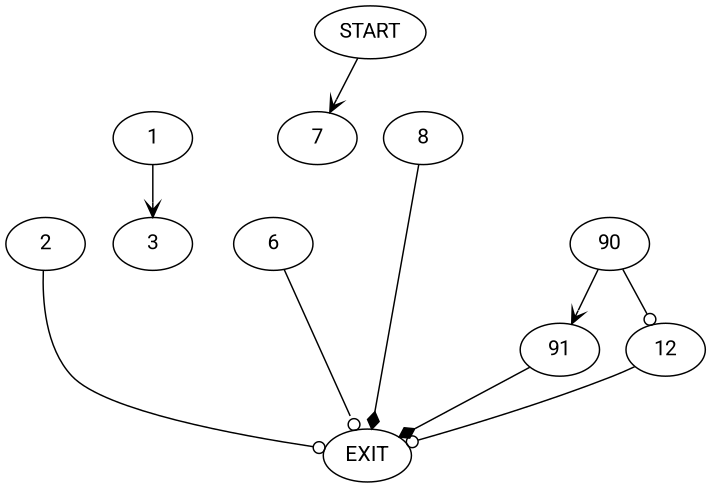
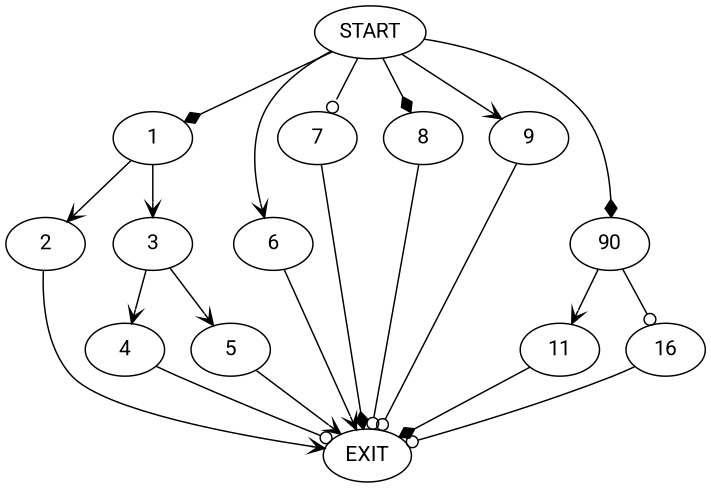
edge "START" -> "8": added
edge "START" -> "7": arrowhead vee -> odot
edge "START" -> "1": added
edge "START" -> "90": added
edge "START" -> "6": added
node "9": added
edge "1" -> "2": added
edge "7" -> "EXIT": added
edge "8" -> "EXIT": arrowhead diamond -> odot
edge "6" -> "EXIT": arrowhead odot -> vee
node "4": added
node "5": added
node "91": label "91" -> "11"
node "12": label "12" -> "16"
edge "2" -> "EXIT": arrowhead odot -> vee
